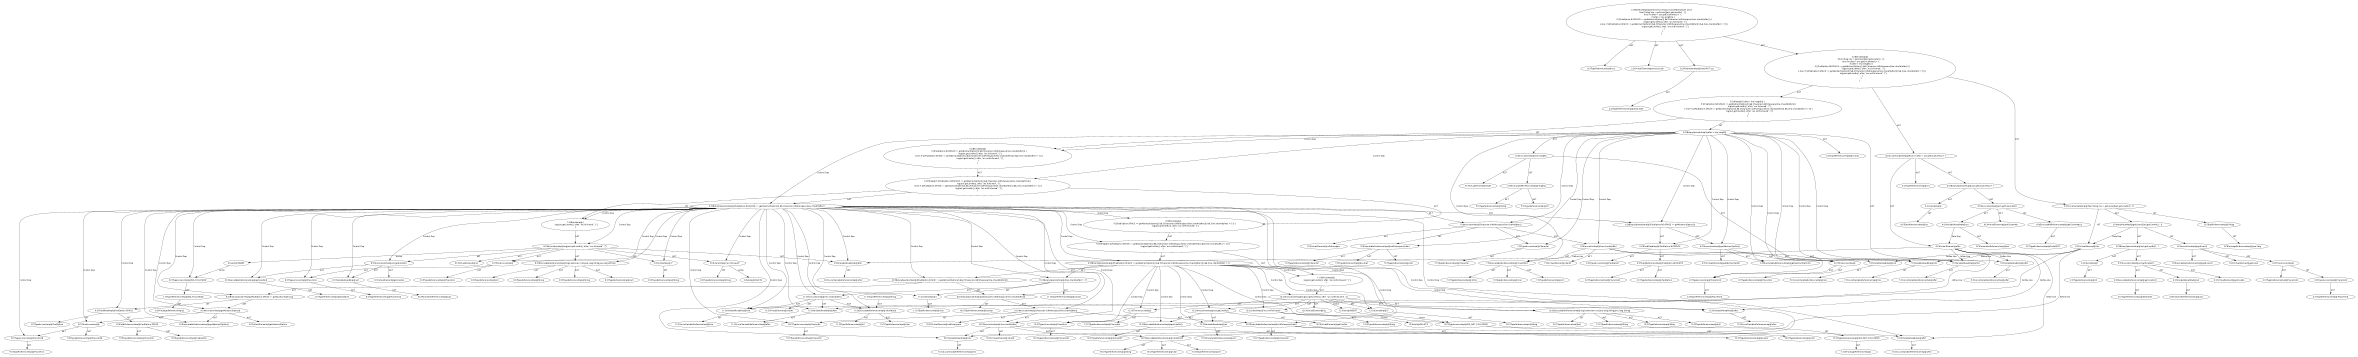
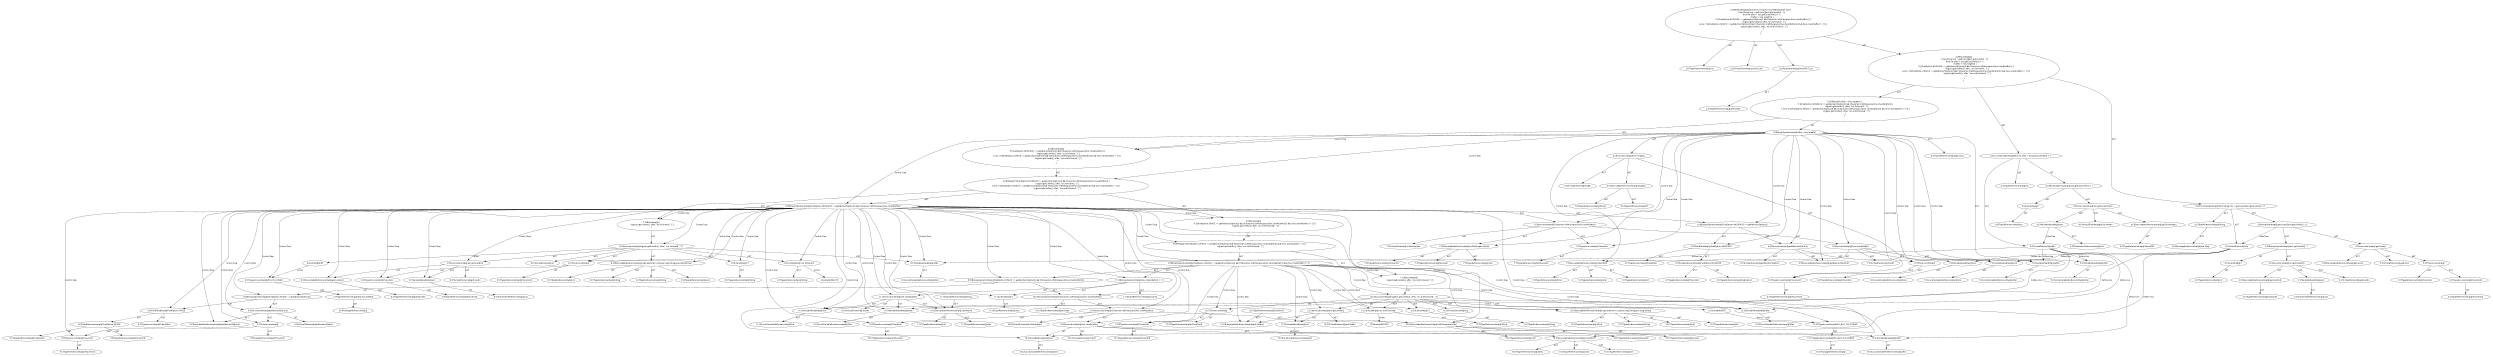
edge "12:CtExecutableReferenceImpl@getLineNo()" -> "12:CtTypeReferenceImpl@DetailAST": reversed
